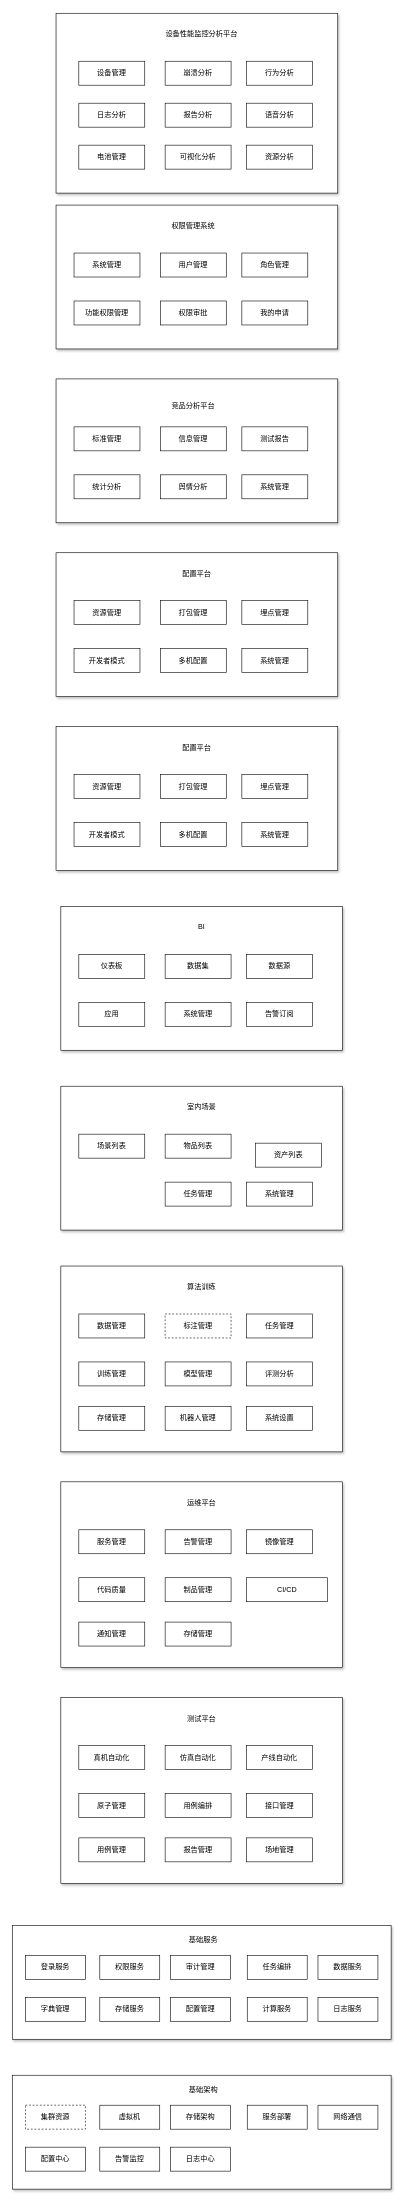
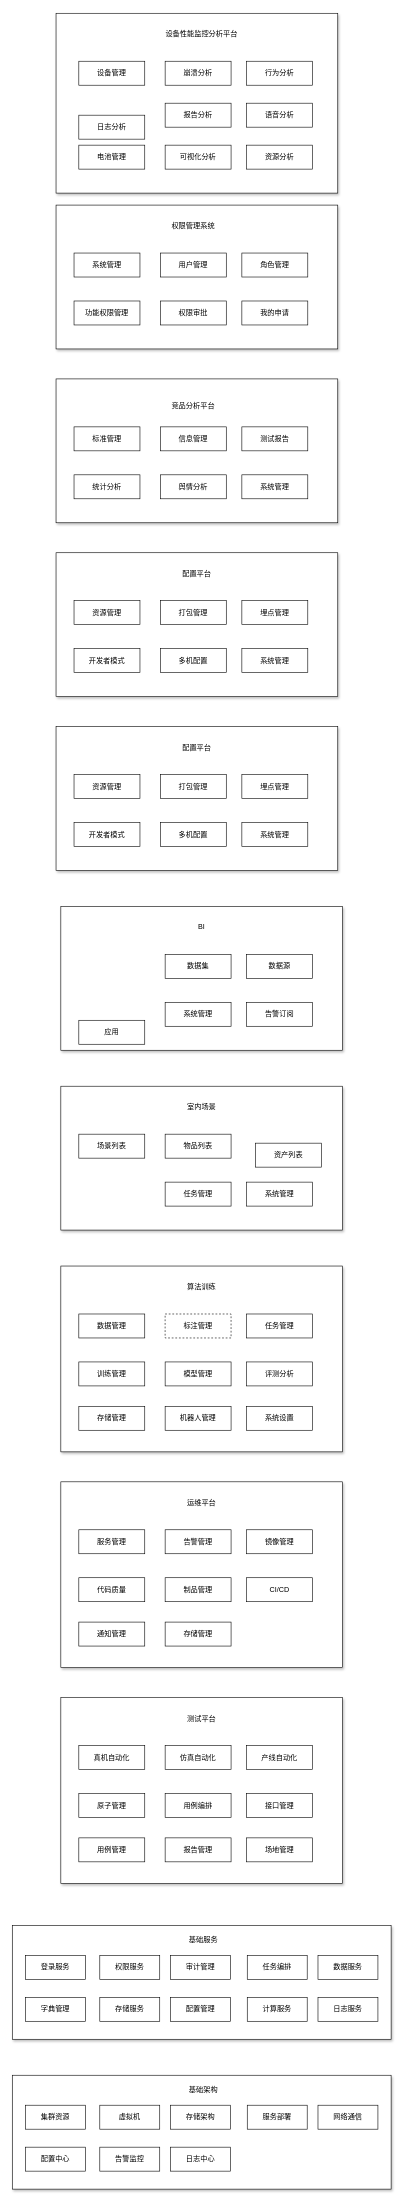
node "日志分析": moved (112, 114) -> (112, 126)
node "仪表板": removed
node "应用": moved (112, 1014) -> (112, 1032)
node "CI/CD": size 81x24 -> 66x24
node "集群资源": style dashed -> solid
